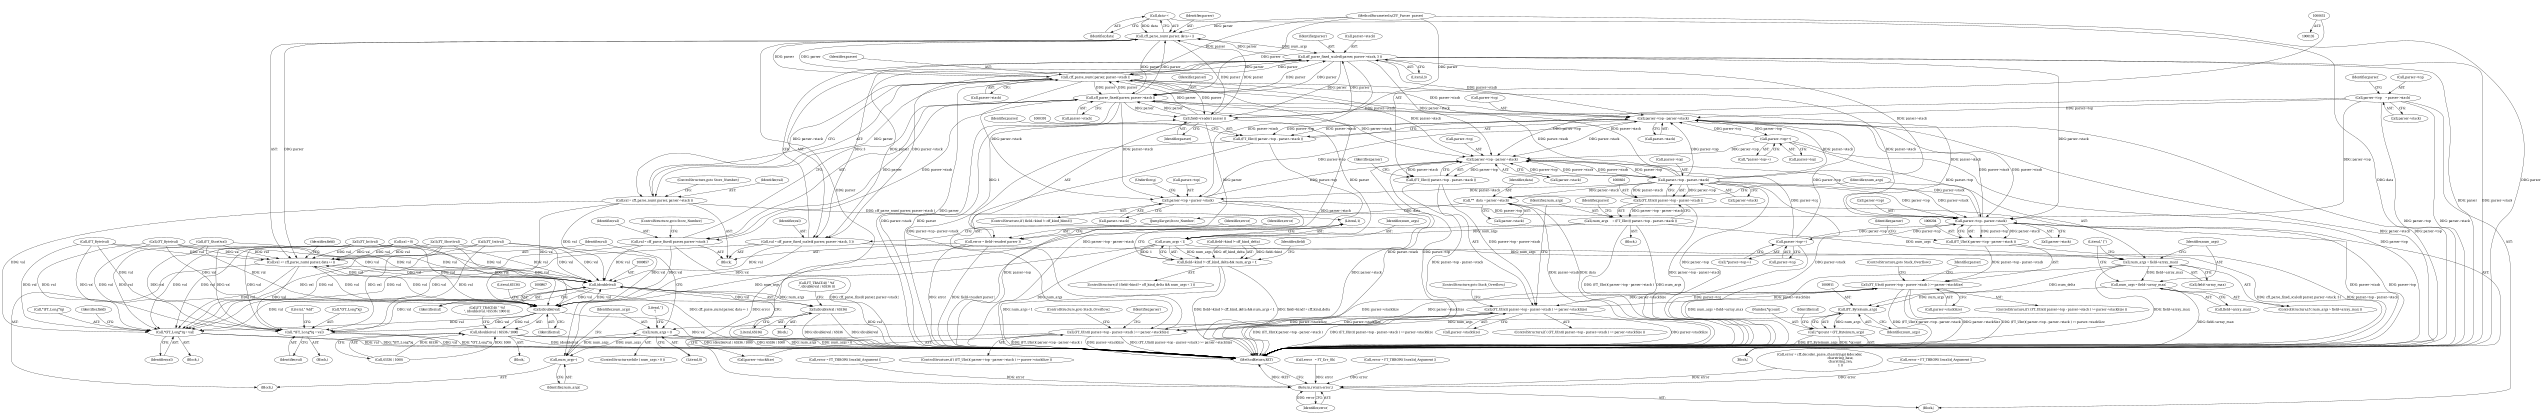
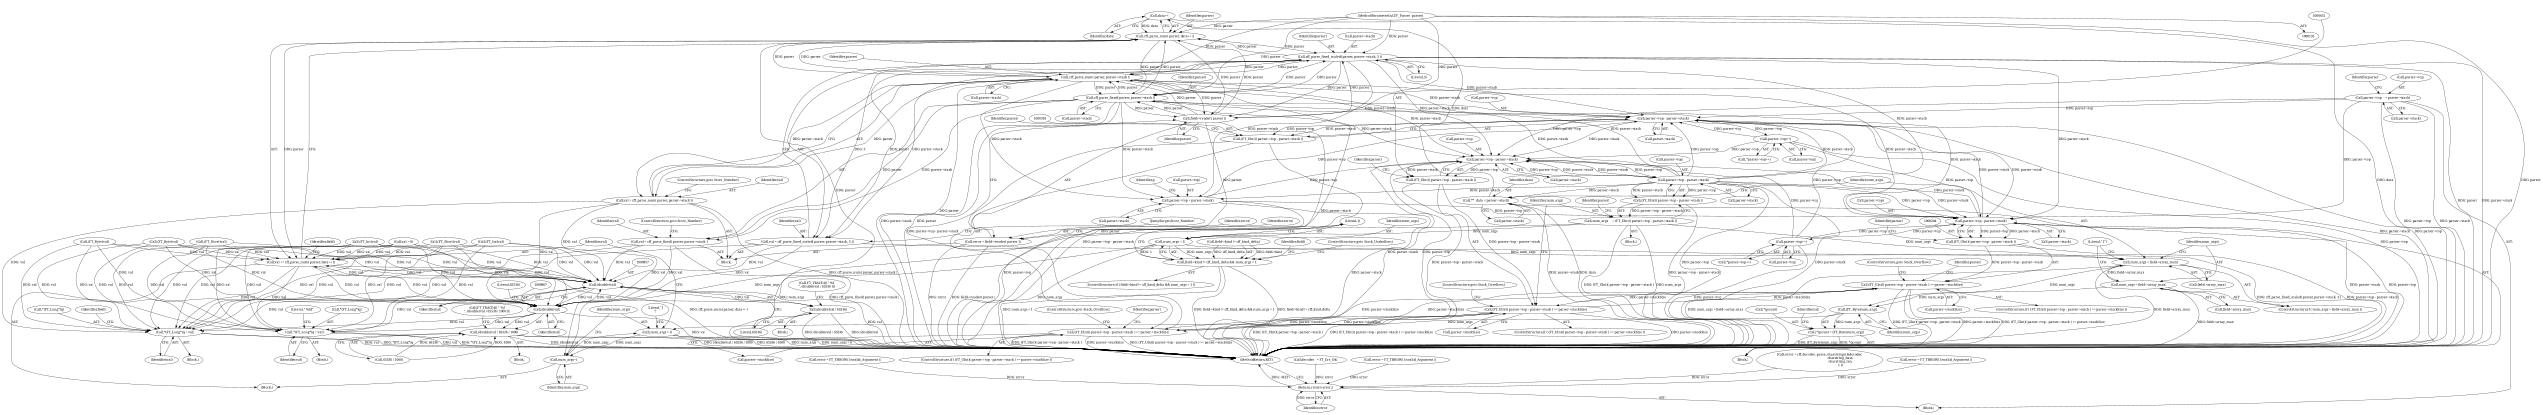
edge "1000651" -> "1000135": now "(MethodParameterIn,CFF_Parser  parser)" -> "1000135"
edge "(MethodParameterIn,CFF_Parser  parser)" -> "(Call,cff_parse_fixed_scaled( parser, parser->stack, 3 ))": added, label "DDG: parser"
edge "(Call,val += cff_parse_num( parser, data++ ))" -> "(Call,cff_parse_num( parser, data++ ))": added, label "CFG:"
edge "(Call,cff_parse_num( parser, data++ ))" -> "(Call,cff_parse_fixed_scaled( parser, parser->stack, 3 ))": label "DDG: num_args" -> "DDG: parser"
edge "(Call,val = cff_parse_fixed( parser, parser->stack ))" -> "(Call,cff_parse_fixed( parser, parser->stack ))": removed, label "CFG:"
edge "(Call,error = field->reader( parser ))" -> "(Call,field->reader( parser ))": label "DDG: 1" -> "CFG: "
node "(Underflow,p)": label "(Underflow,p)" -> "(Identifier,p)"
node "1000666": removed
edge "(Call,**  data = parser->stack)" -> "(JumpTarget,Store_Number:)": now "(Call,**  data = parser->stack)" -> "(Call,data++)"
edge "(Call,val = cff_parse_num( parser, parser->stack ))" -> "(Literal,1)": now "(Call,val = cff_parse_num( parser, parser->stack ))" -> "(MethodReturn,RET)"
edge "(Call,field->reader( parser ))" -> "(Call,num_args < 1)": now "(Call,field->reader( parser ))" -> "(MethodReturn,RET)"
node "(ControlStructure,if ( field->kind != cff_kind_blend ))": removed
node "(ControlStructure,goto Stack_Underflow;)": added
edge "(Call,num_args > field->array_max)" -> "(Call,num_args = field->array_max)": reversed
node "1000911": removed
edge "(Call,num_args > field->array_max)" -> "(Call,(FT_Byte)num_args)": label "DDG: num_delta" -> "DDG: num_args"
node "(Number,*qcount)": label "(Number,*qcount)" -> "(Call,*qcount)"
edge "(Call,*qcount = (FT_Byte)num_args)" -> "(Call,(FT_Byte)num_args)": removed, label "CFG:"
node "(ControlStructure,while ( num_args > 0 ))": removed
node "(Literal,0)": removed
node "(Call,error   = FT_Err_Ok)": label "(Call,error   = FT_Err_Ok)" -> "(Call,decoder   = FT_Err_Ok)"
edge "(Call,error = field->reader( parser ))" -> "(Return,return error;)": removed, label "DDG: error"
